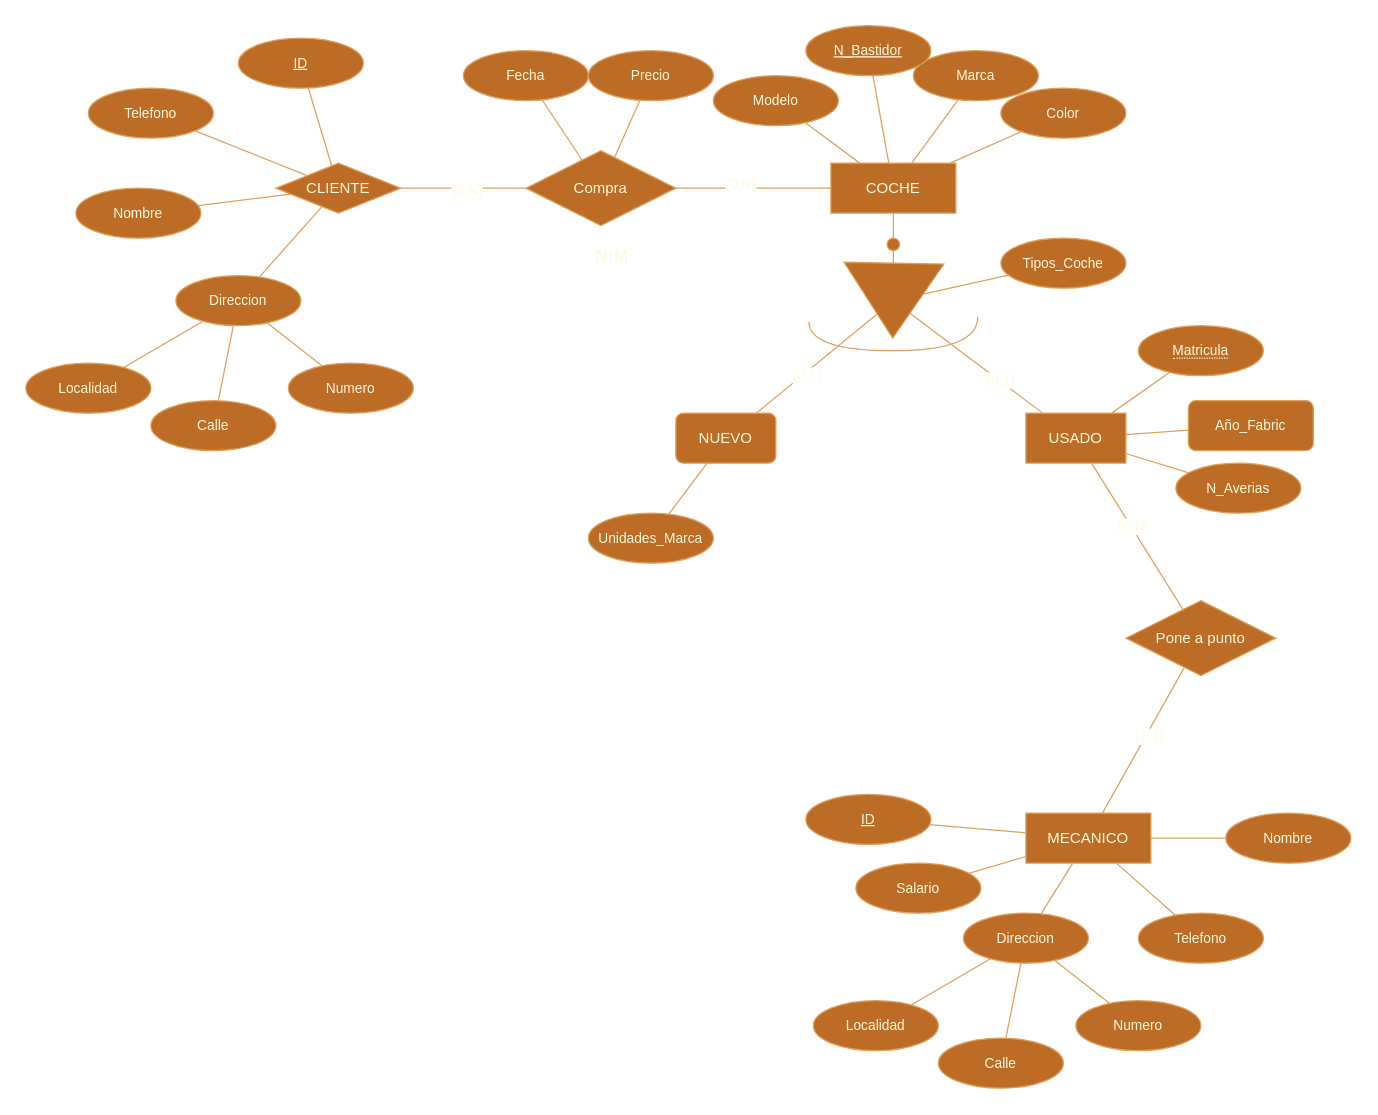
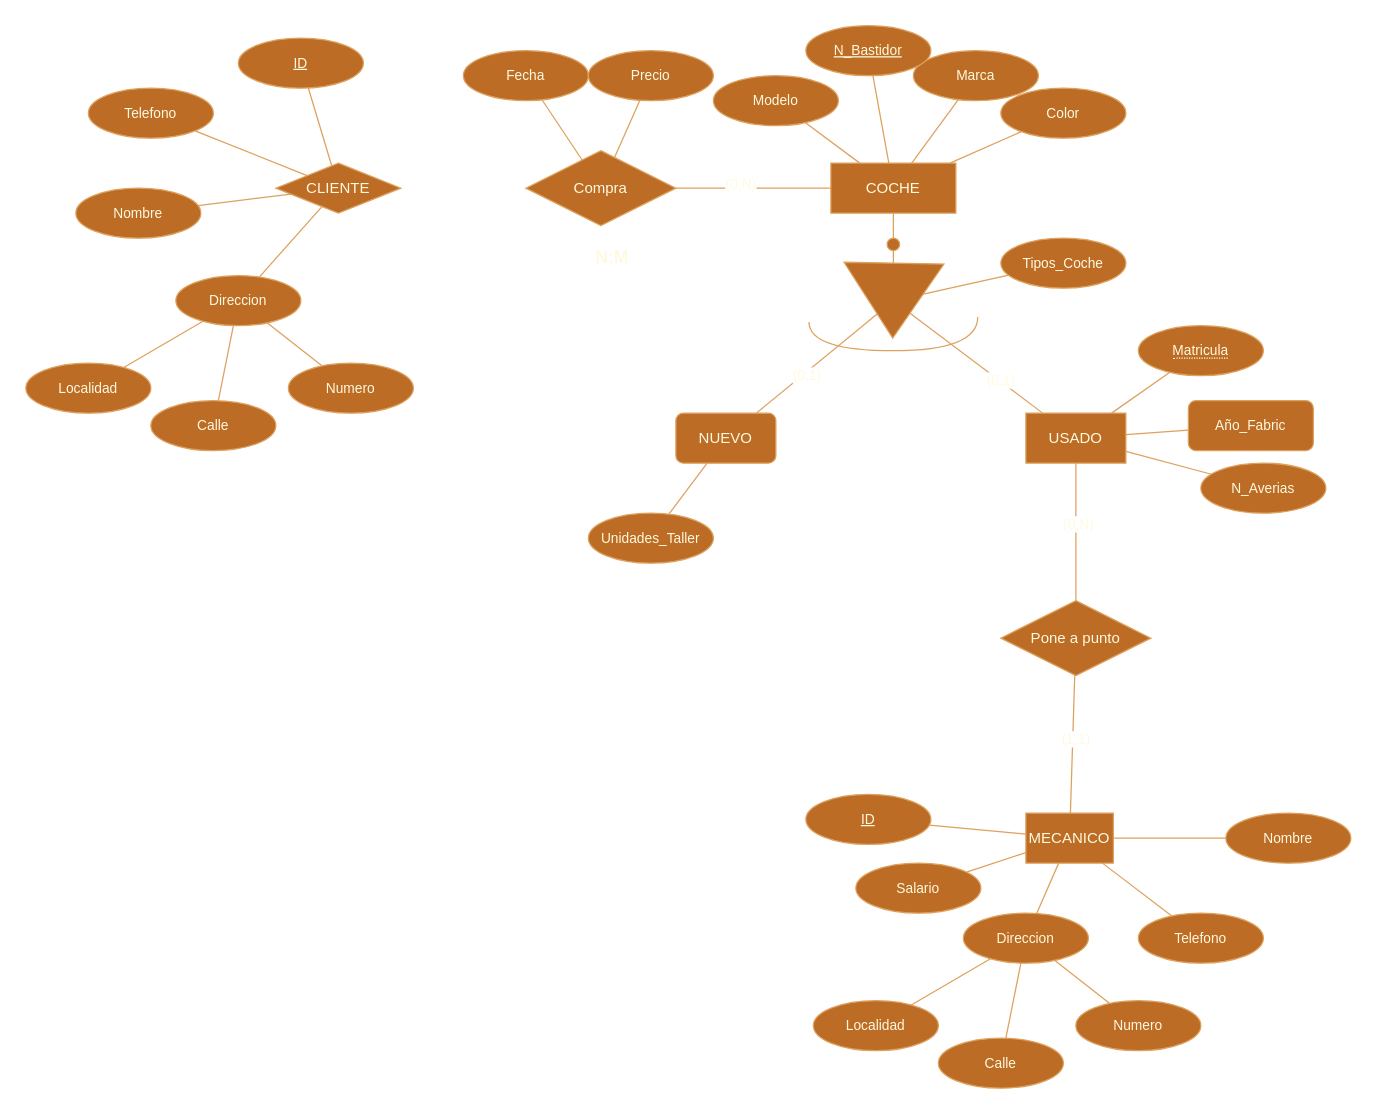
edge "CLIENTE" -- "Compra": removed, label "(0,N)"
node "N_Averias": moved (1238, 488) -> (1263, 488)
node "Unidades_Marca": label "Unidades_Marca" -> "Unidades_Taller"
node "Pone a punto": moved (1201, 638) -> (1076, 638)
node "MECANICO": size 125x50 -> 88x50
